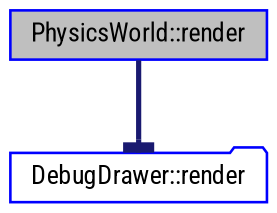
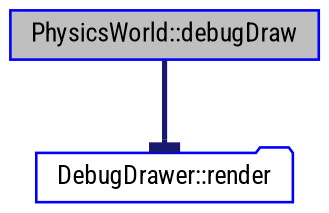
node "PhysicsWorld::render": label "PhysicsWorld::render" -> "PhysicsWorld::debugDraw"
